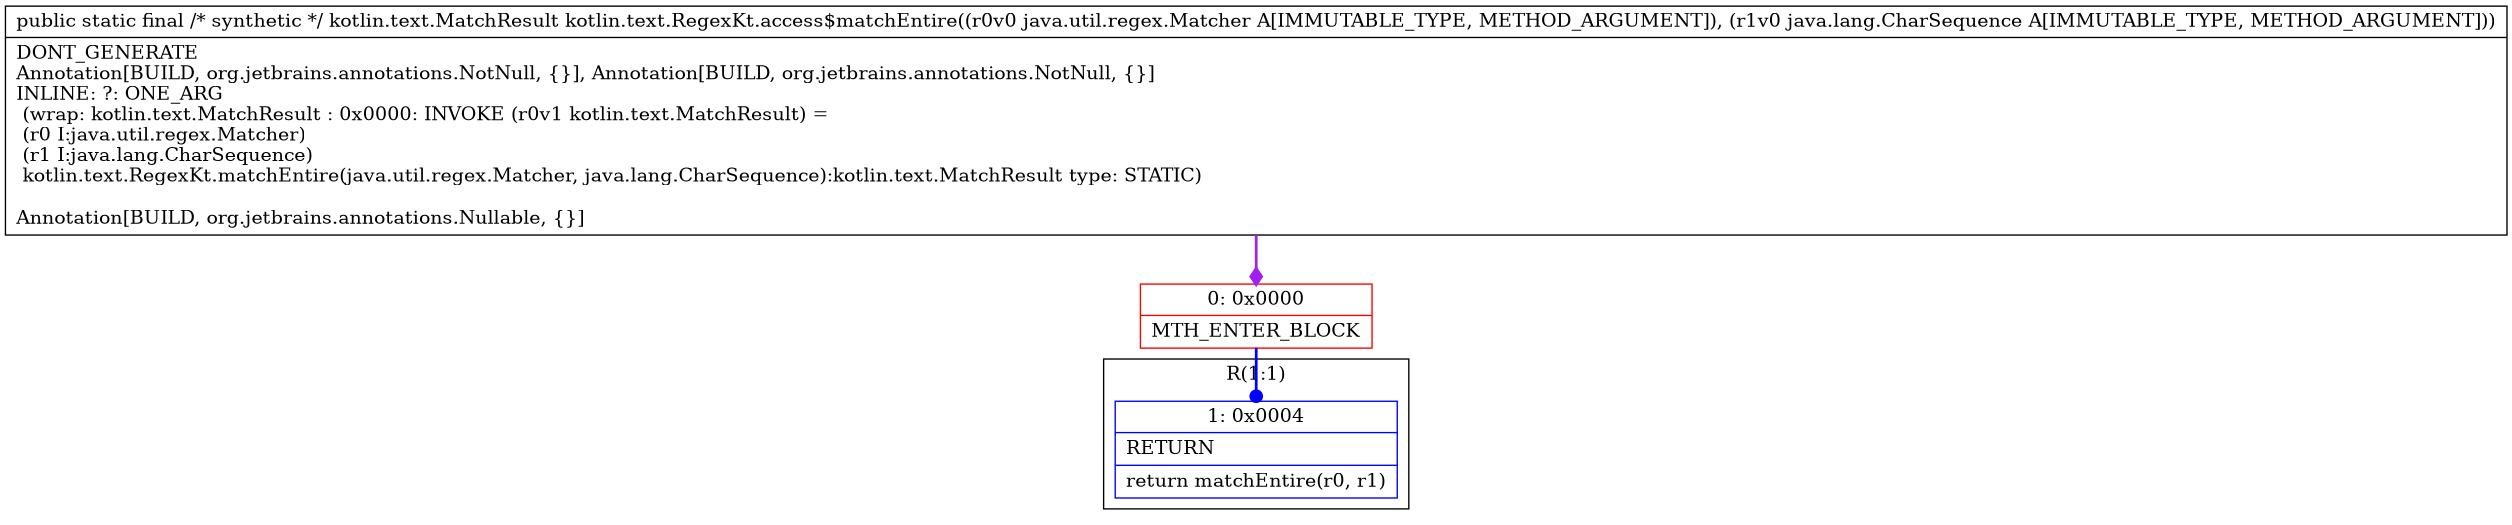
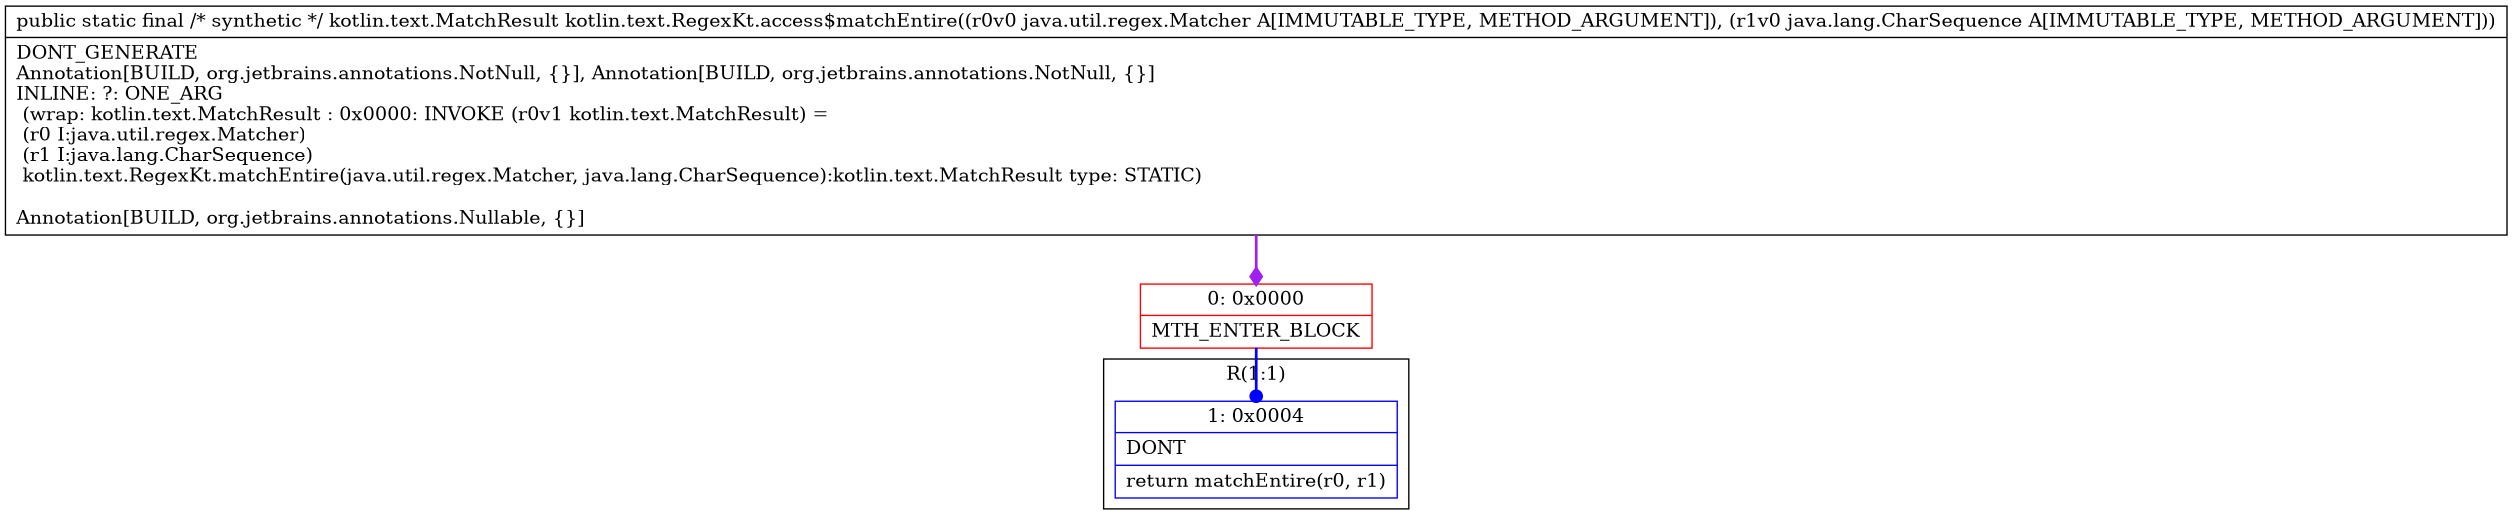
node "1: 0x0004": text "RETURN" -> "DONT"
